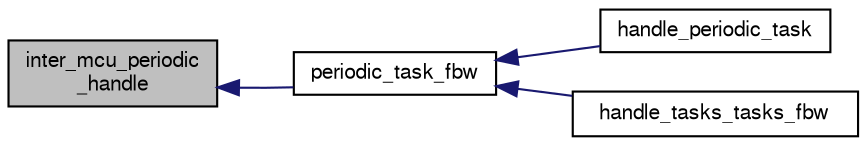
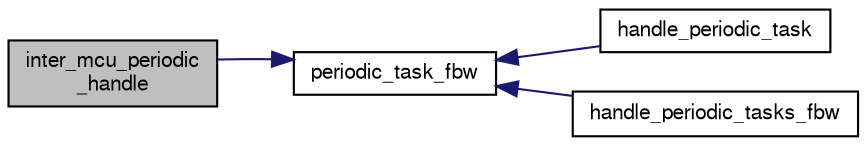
edge "periodic_task_fbw" -> "inter_mcu_periodic _handle": reversed
node "handle_tasks_tasks_fbw": label "handle_tasks_tasks_fbw" -> "handle_periodic_tasks_fbw"
